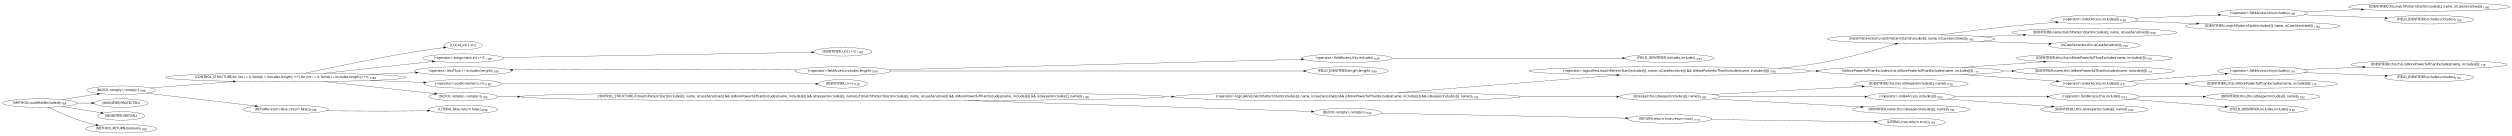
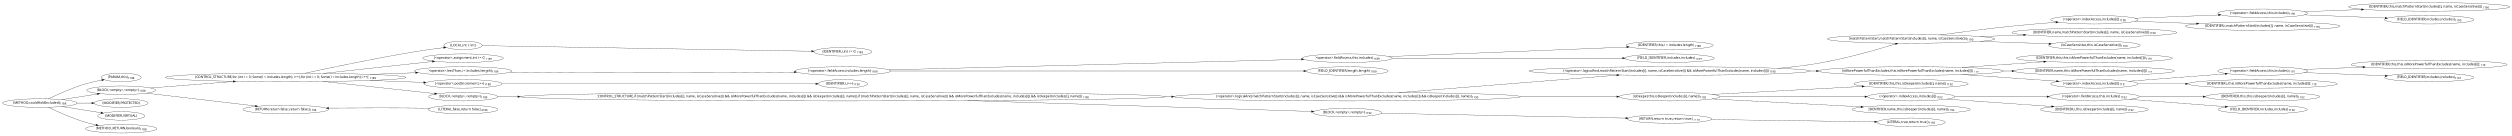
node "(IDENTIFIER,this,i < includes.length)": added
edge "(<operator>.assignment,int i = 0)" -> "(IDENTIFIER,i,int i = 0)": now "(LOCAL,int i: int)" -> "(IDENTIFIER,i,int i = 0)"
edge "(<operator>.fieldAccess,includes.length)" -> "(<operator>.lessThan,i < includes.length)": reversed
node "(PARAM,this)": added
edge "(RETURN,return false;,return false;)" -> "(LITERAL,false,return false;)": reversed
